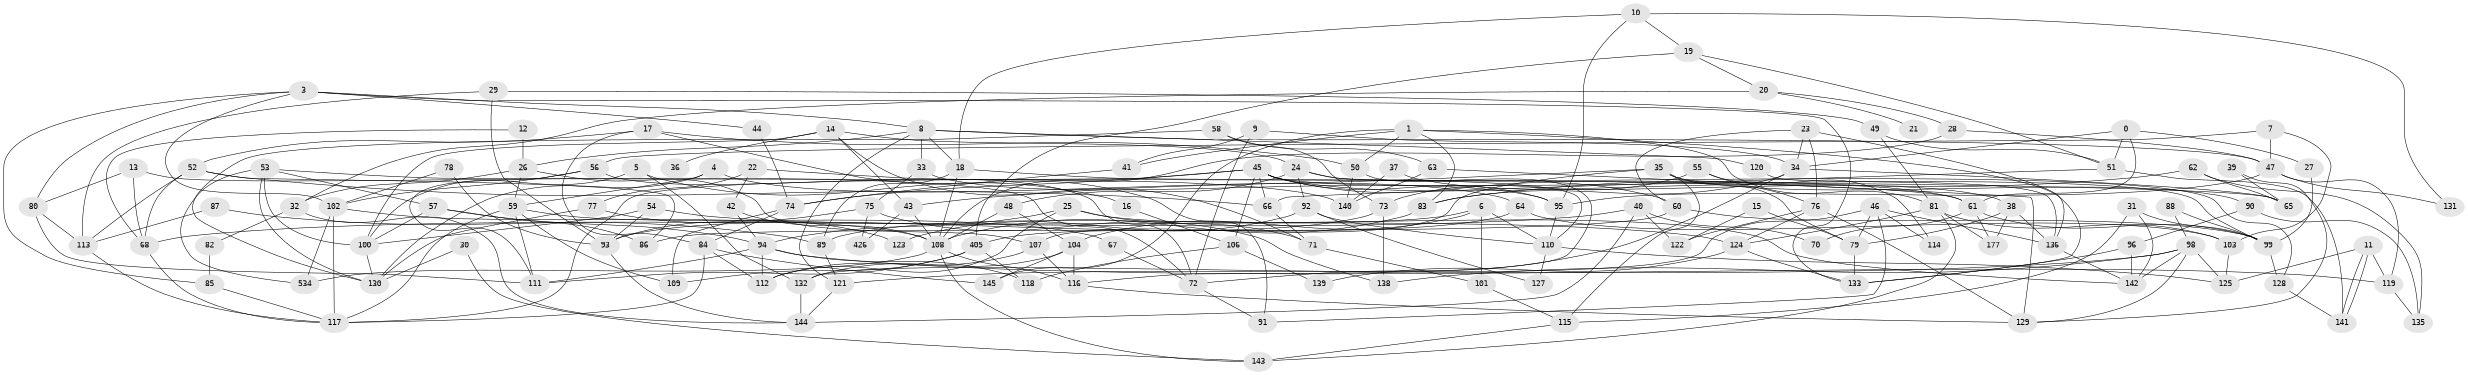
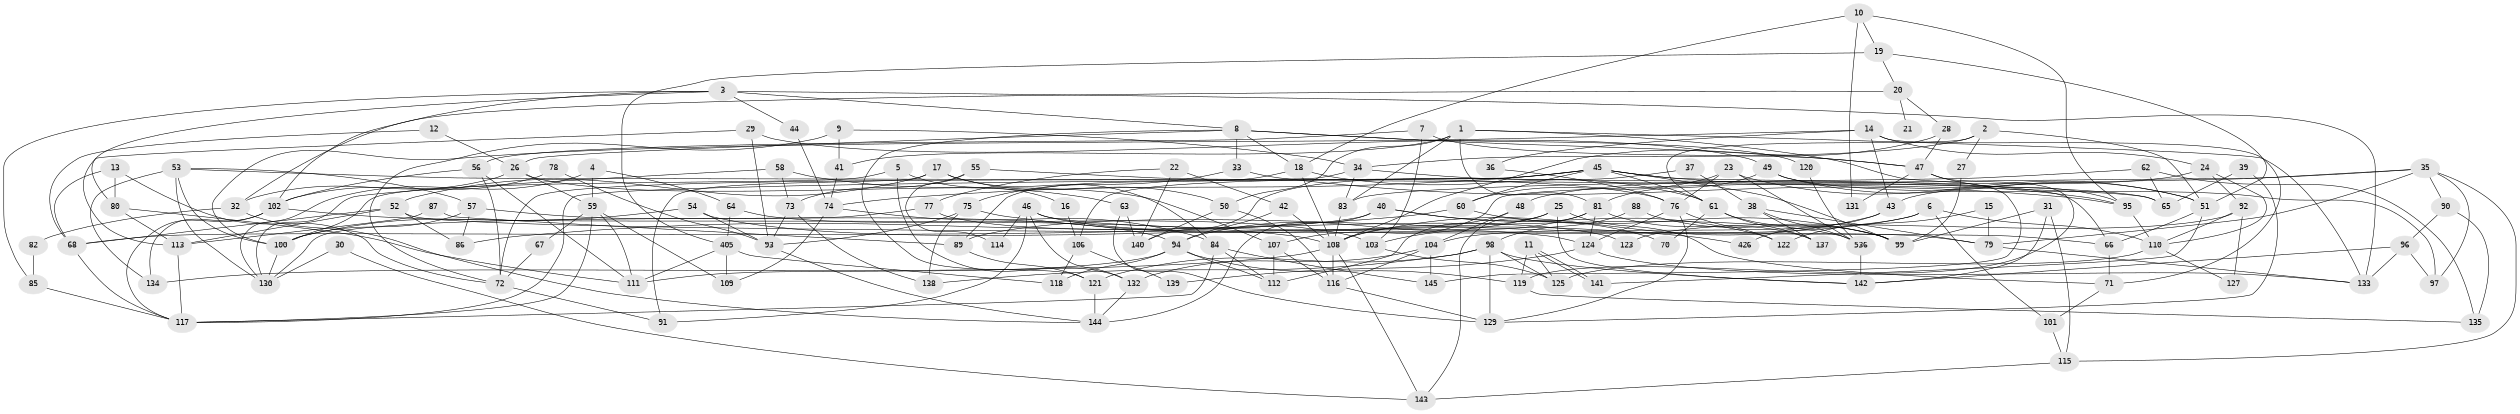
node "0": label "0" -> "2"
edge "23" -- "34": now "23" -- "51"
edge "36" -- "76": added
node "177": label "177" -> "137"
node "136": label "136" -> "536"
node "534": label "534" -> "134"
node "128": removed
node "97": added
